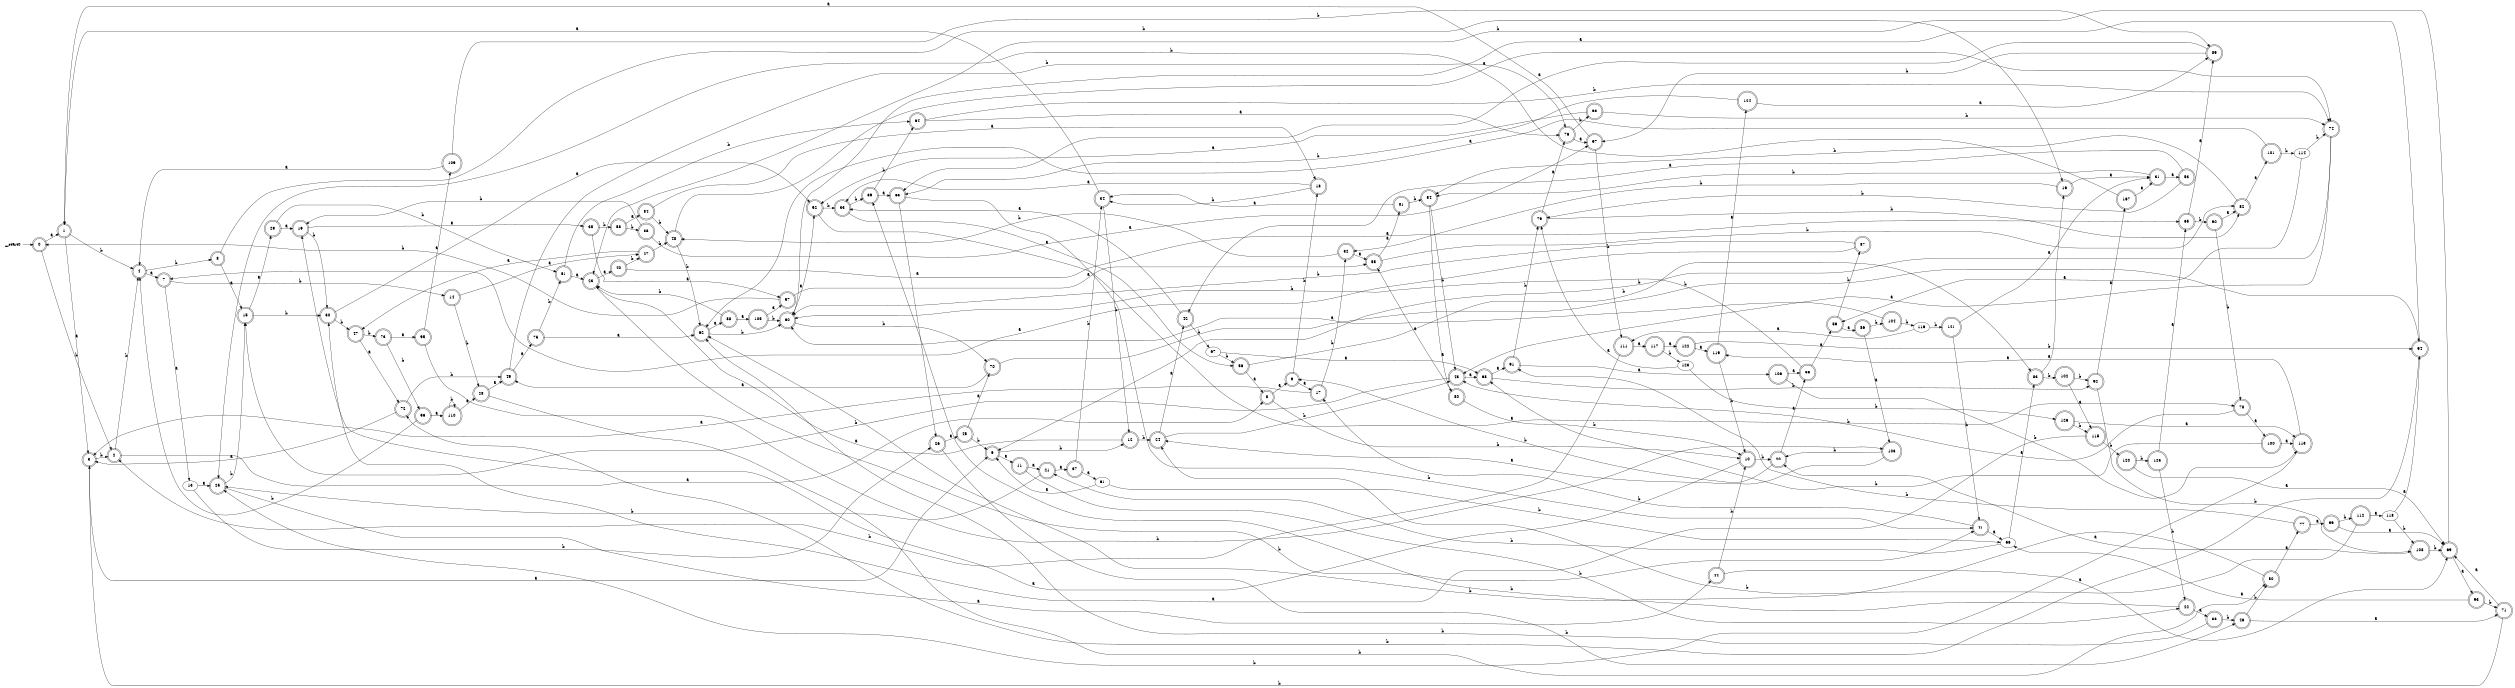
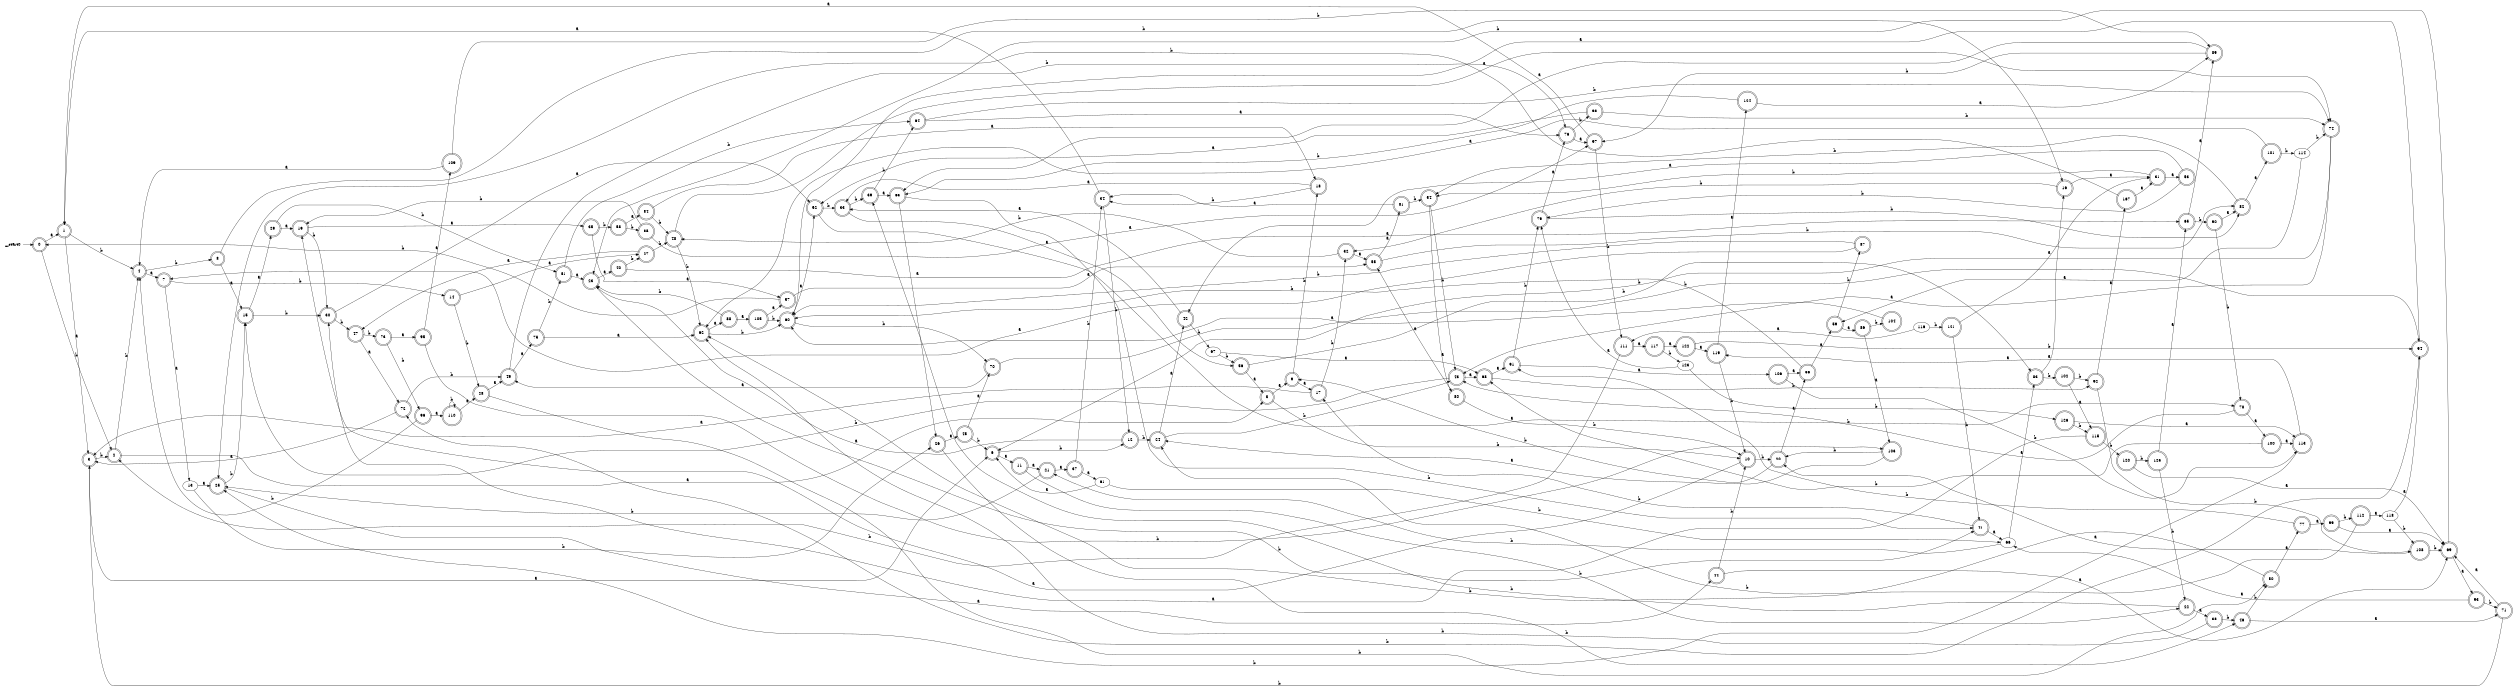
edge "104" -> "116": removed, label "b"
